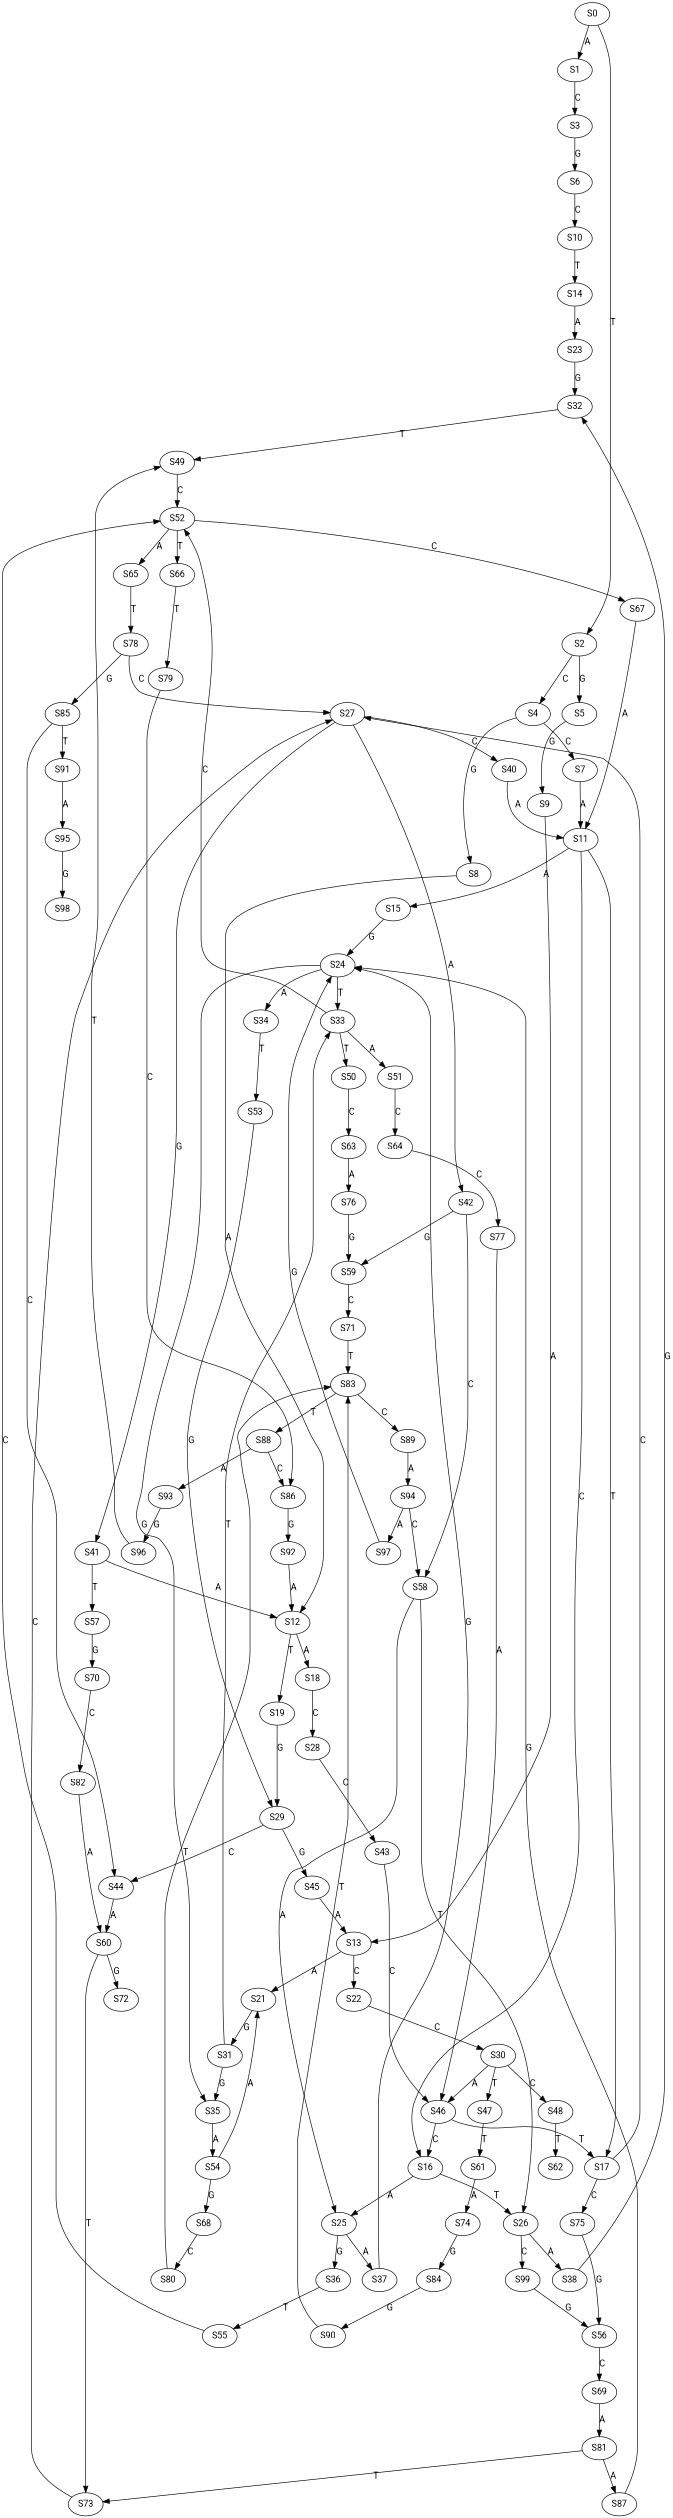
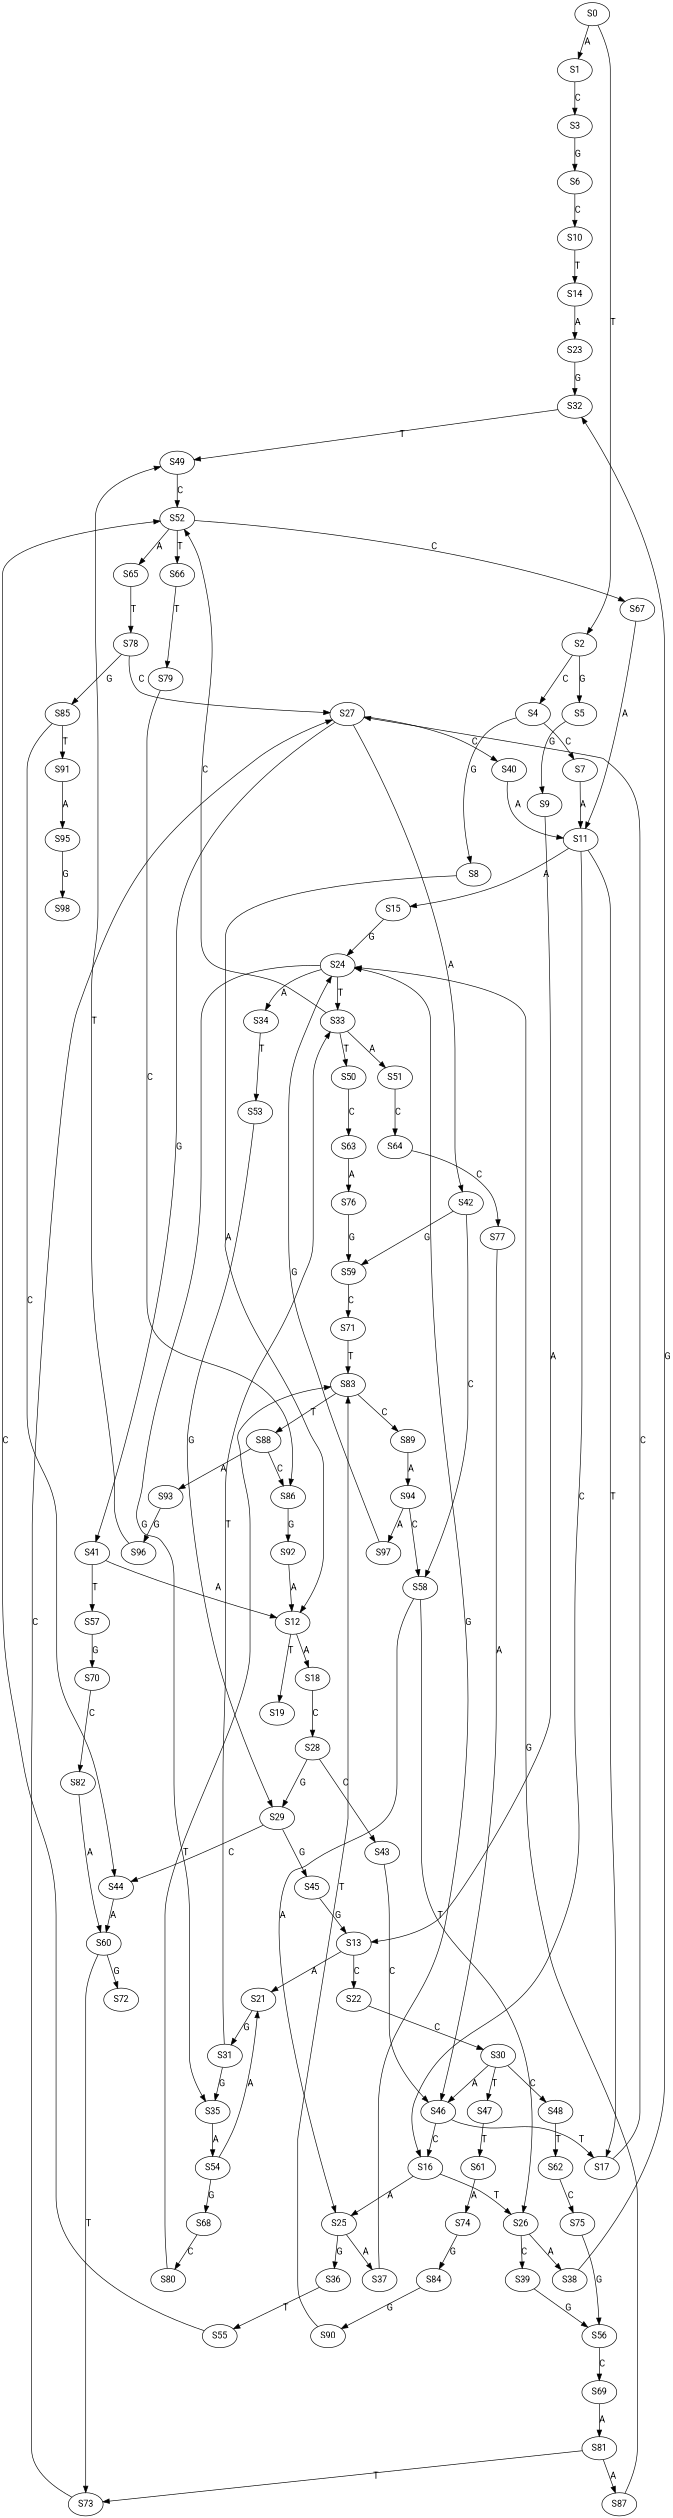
edge "S19" -> "S29": now "S28" -> "S29"
edge "S45" -> "S13": label "A" -> "G"
edge "S17" -> "S75": now "S62" -> "S75"
node "S99": label "S99" -> "S39"
